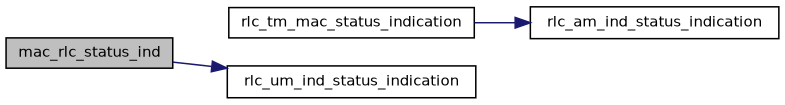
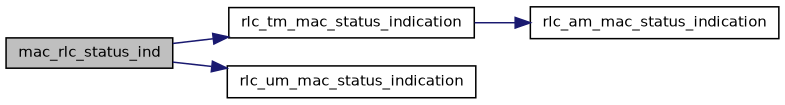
node "rlc_am_ind_status_indication": label "rlc_am_ind_status_indication" -> "rlc_am_mac_status_indication"
edge "mac_rlc_status_ind" -> "rlc_tm_mac_status_indication": added
node "rlc_um_ind_status_indication": label "rlc_um_ind_status_indication" -> "rlc_um_mac_status_indication"
